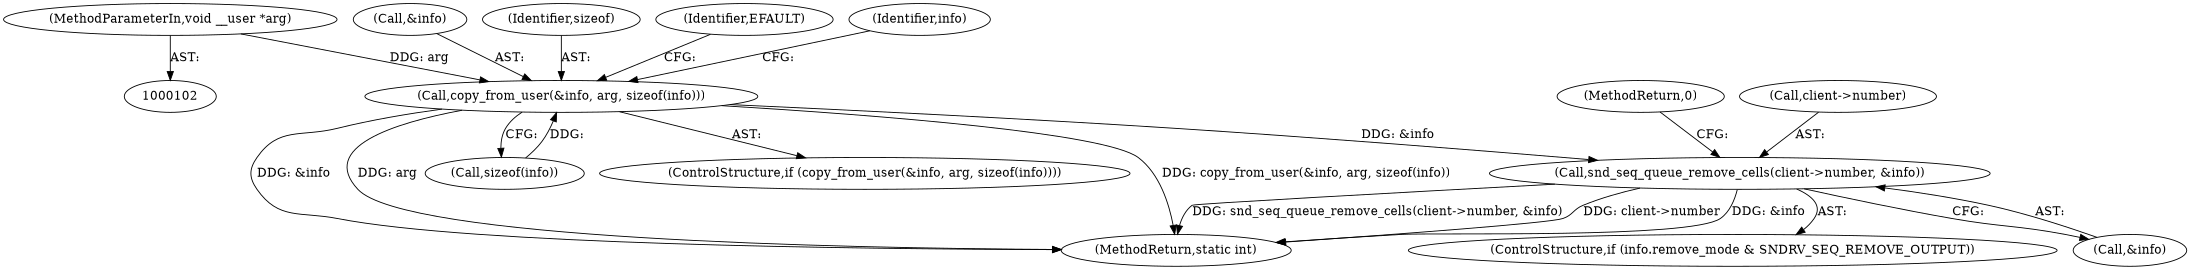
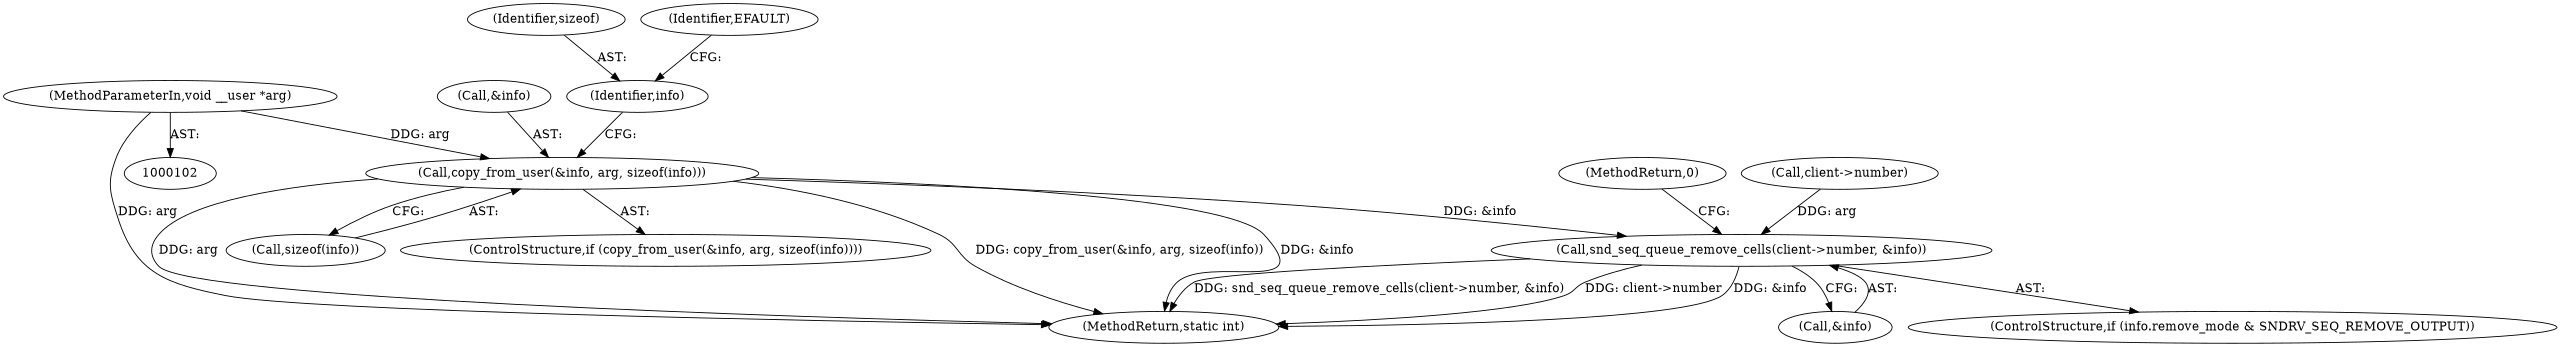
edge "(Identifier,sizeof)" -> "(Call,copy_from_user(&info, arg, sizeof(info)))": now "(Identifier,sizeof)" -> "(Identifier,info)"
edge "(Identifier,EFAULT)" -> "(Call,copy_from_user(&info, arg, sizeof(info)))": now "(Identifier,EFAULT)" -> "(Identifier,info)"
edge "(Call,sizeof(info))" -> "(Call,copy_from_user(&info, arg, sizeof(info)))": label "DDG: " -> "AST: "
edge "(Call,client->number)" -> "(Call,snd_seq_queue_remove_cells(client->number, &info))": label "AST: " -> "DDG: arg"
edge "(MethodParameterIn,void __user *arg)" -> "(MethodReturn,static int)": added, label "DDG: arg"
